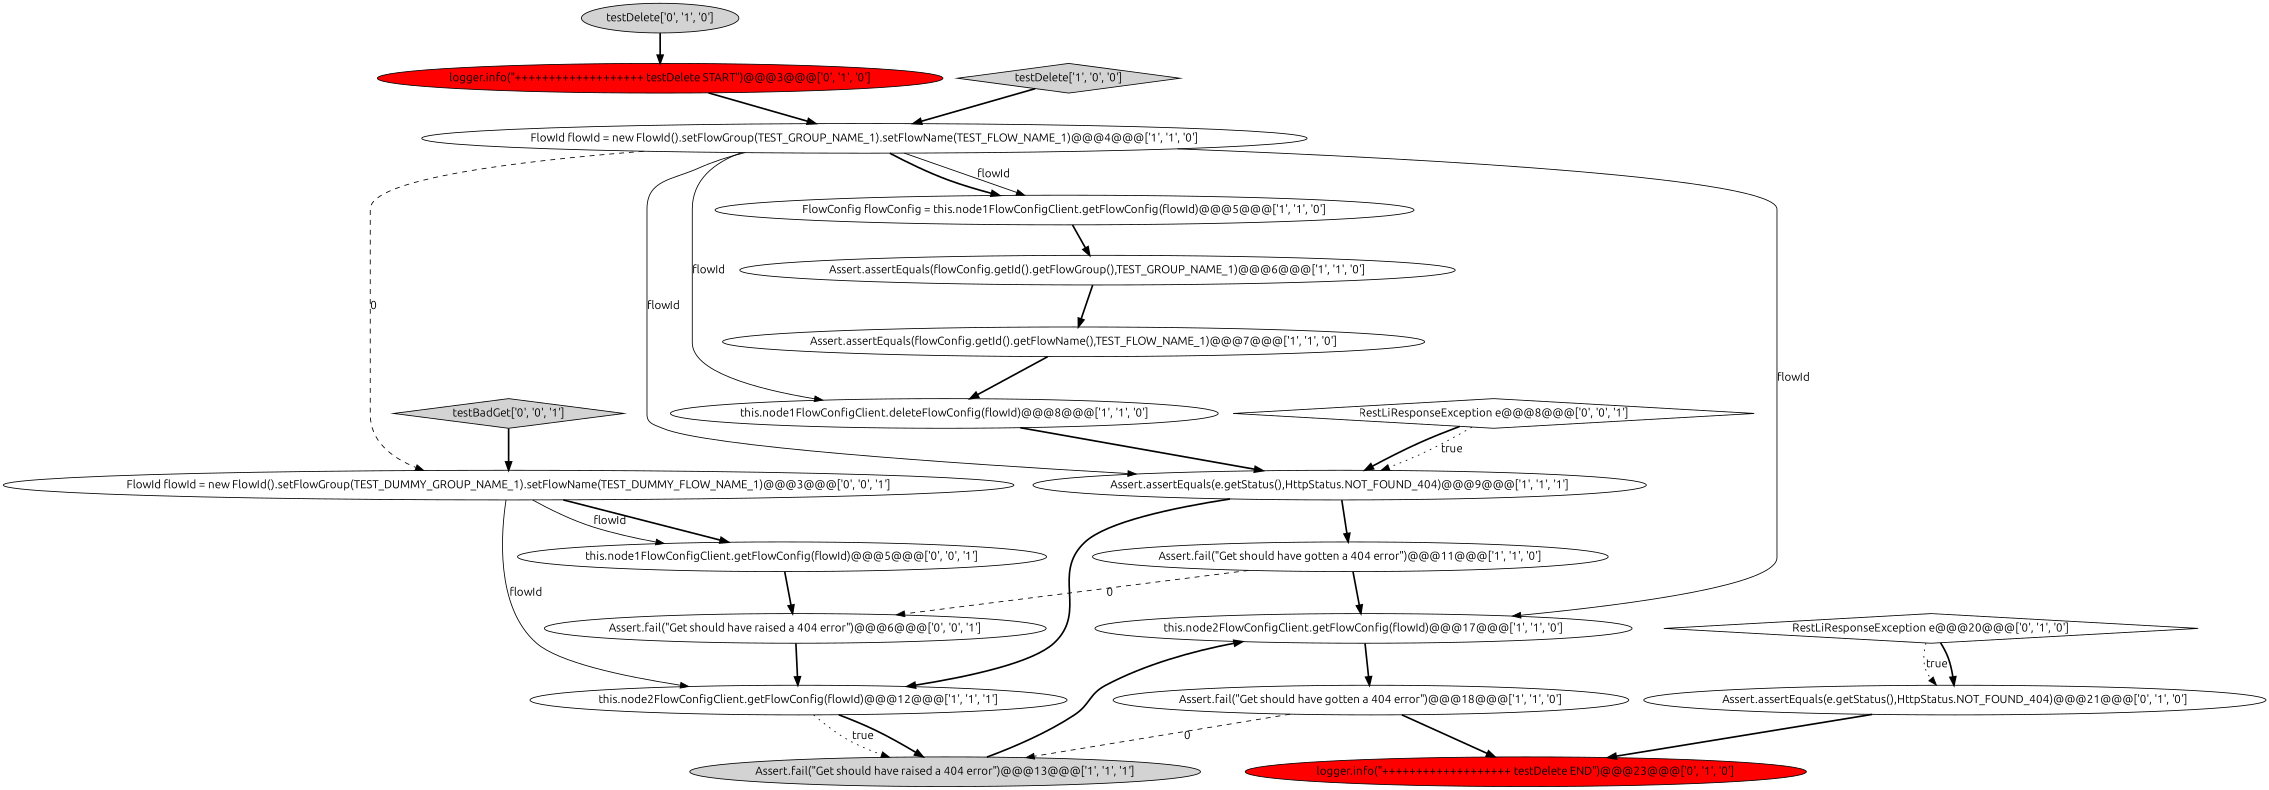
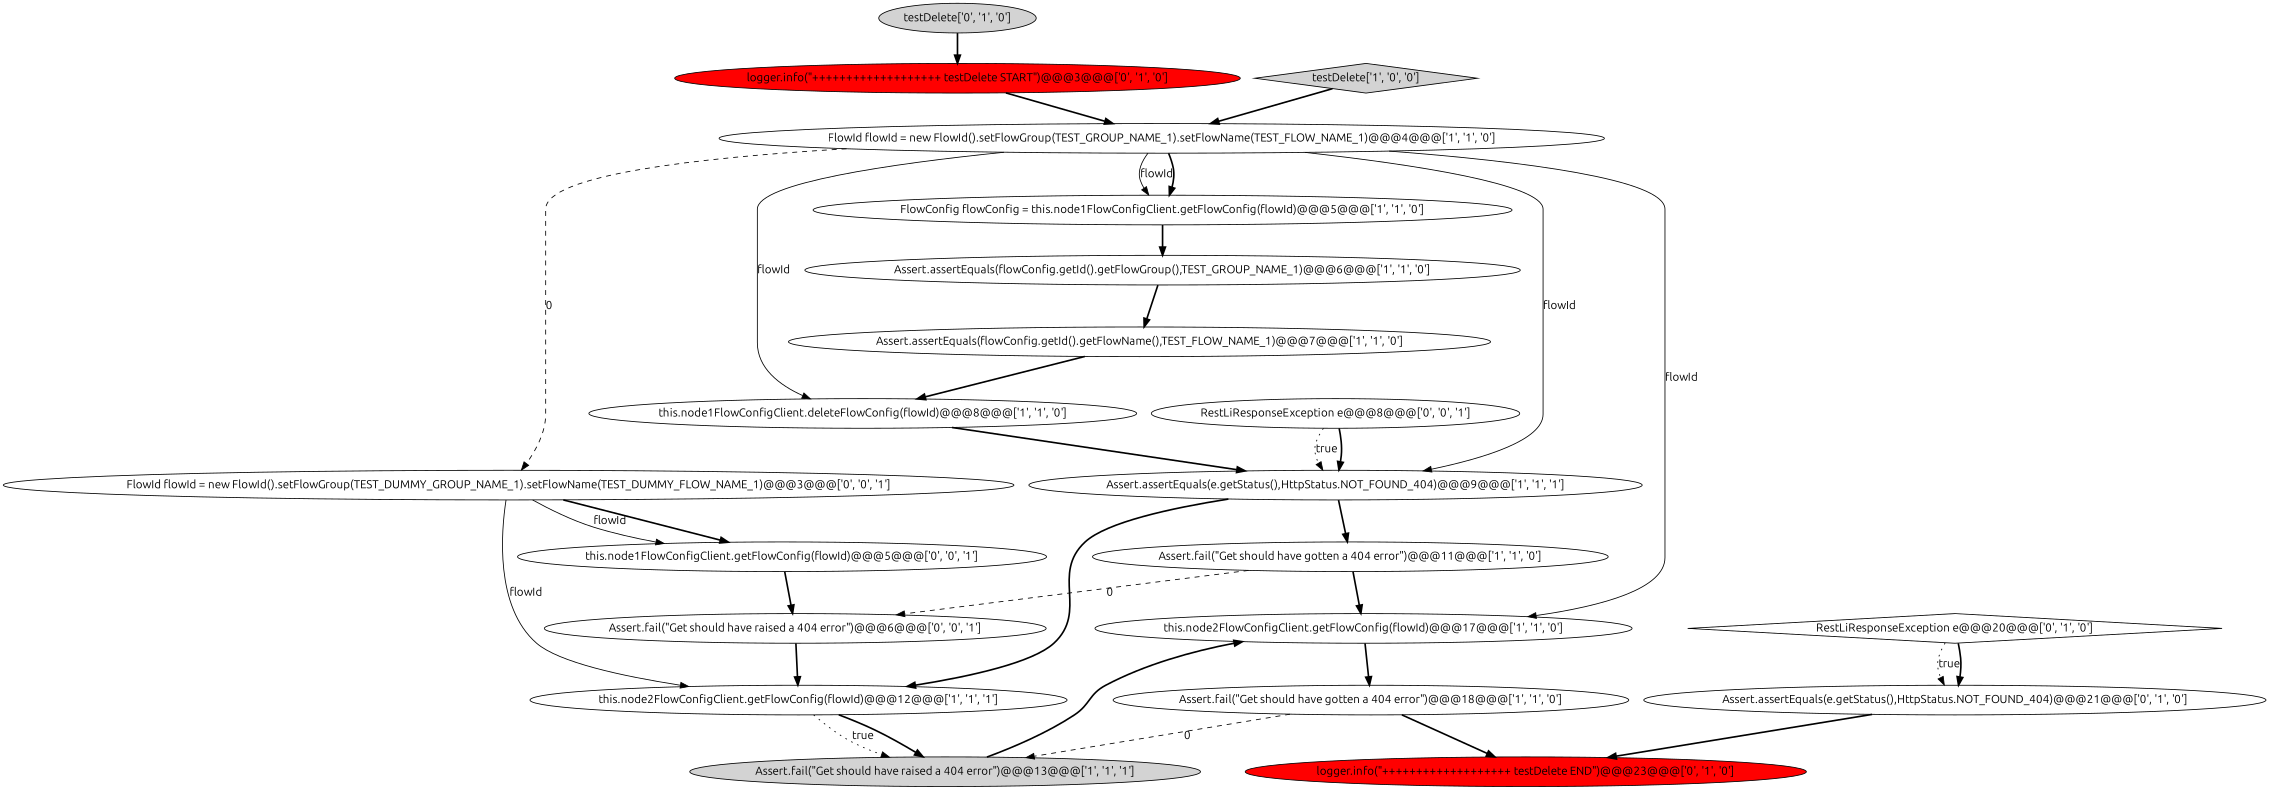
node "testBadGet['0', '0', '1']": removed
node "RestLiResponseException e@@@8@@@['0', '0', '1']": shape diamond -> ellipse
